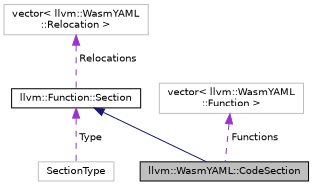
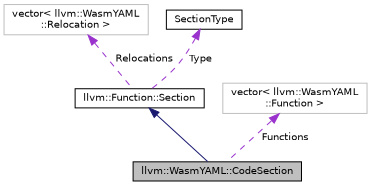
edge "SectionType" -> "llvm::Function::Section": reversed
node "SectionType": color grey75 -> black
